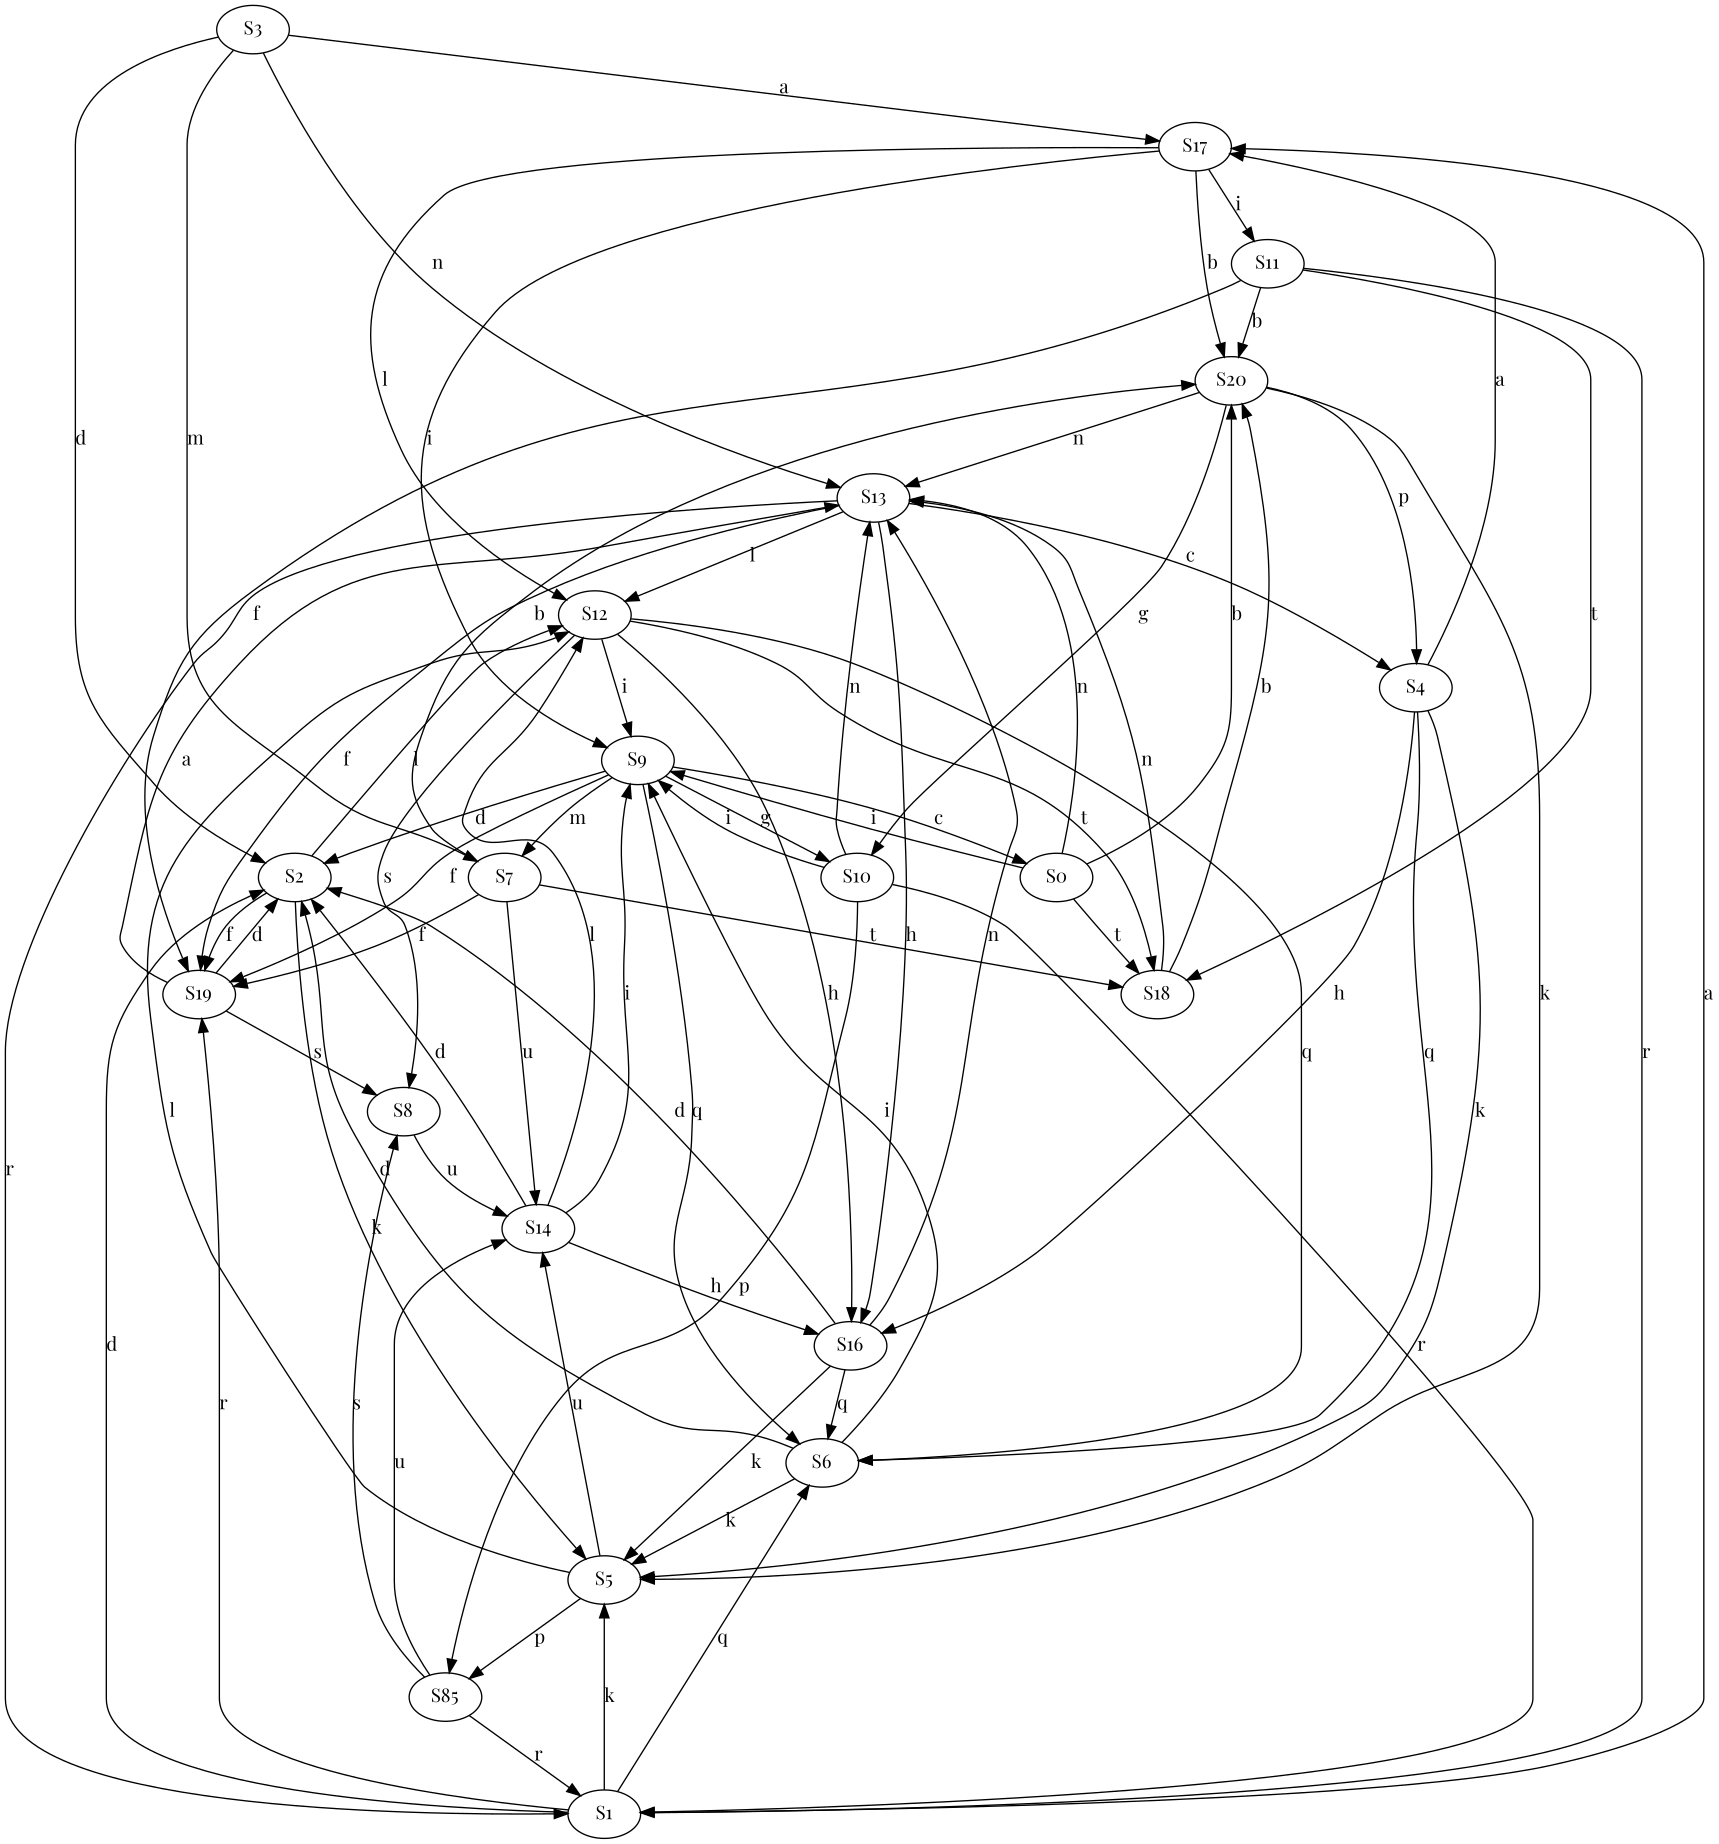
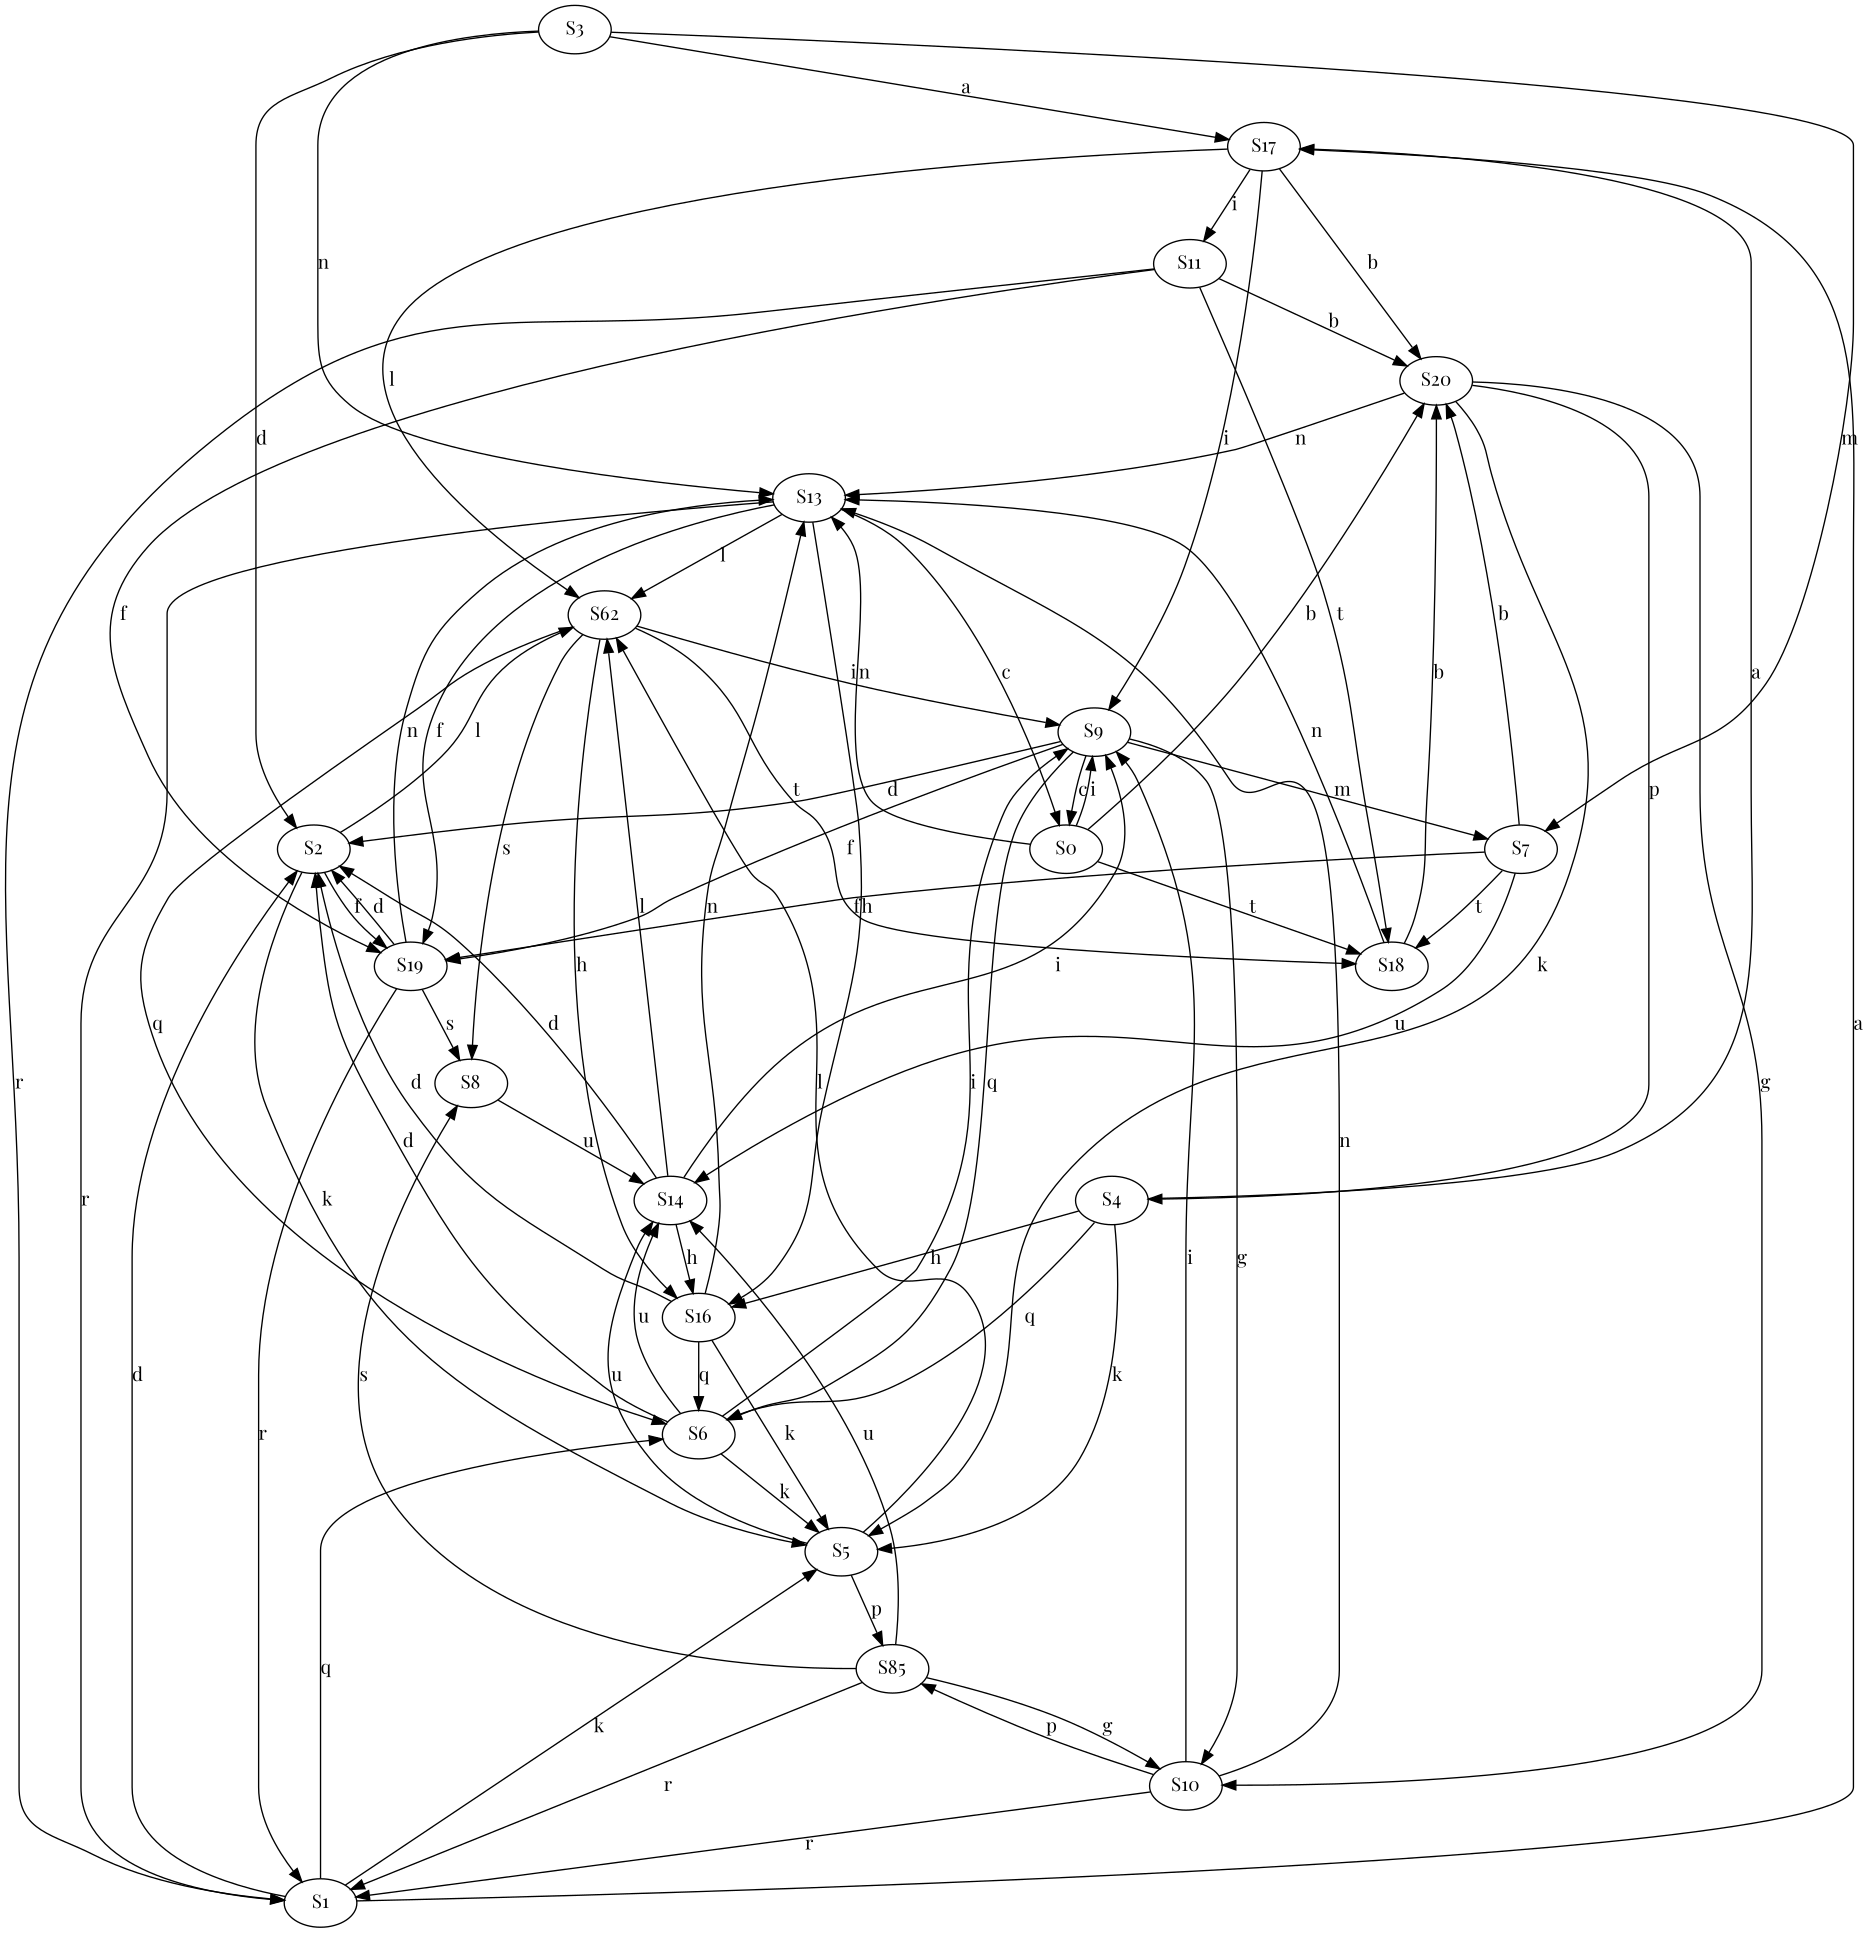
edge "S13" -> "S4": now "S13" -> "S0"
node "S12": label "S12" -> "S62"
edge "S19" -> "S13": label "a" -> "n"
edge "S6" -> "S14": added, label "u"
edge "S1" -> "S19": reversed
edge "S85" -> "S10": added, label "g"
